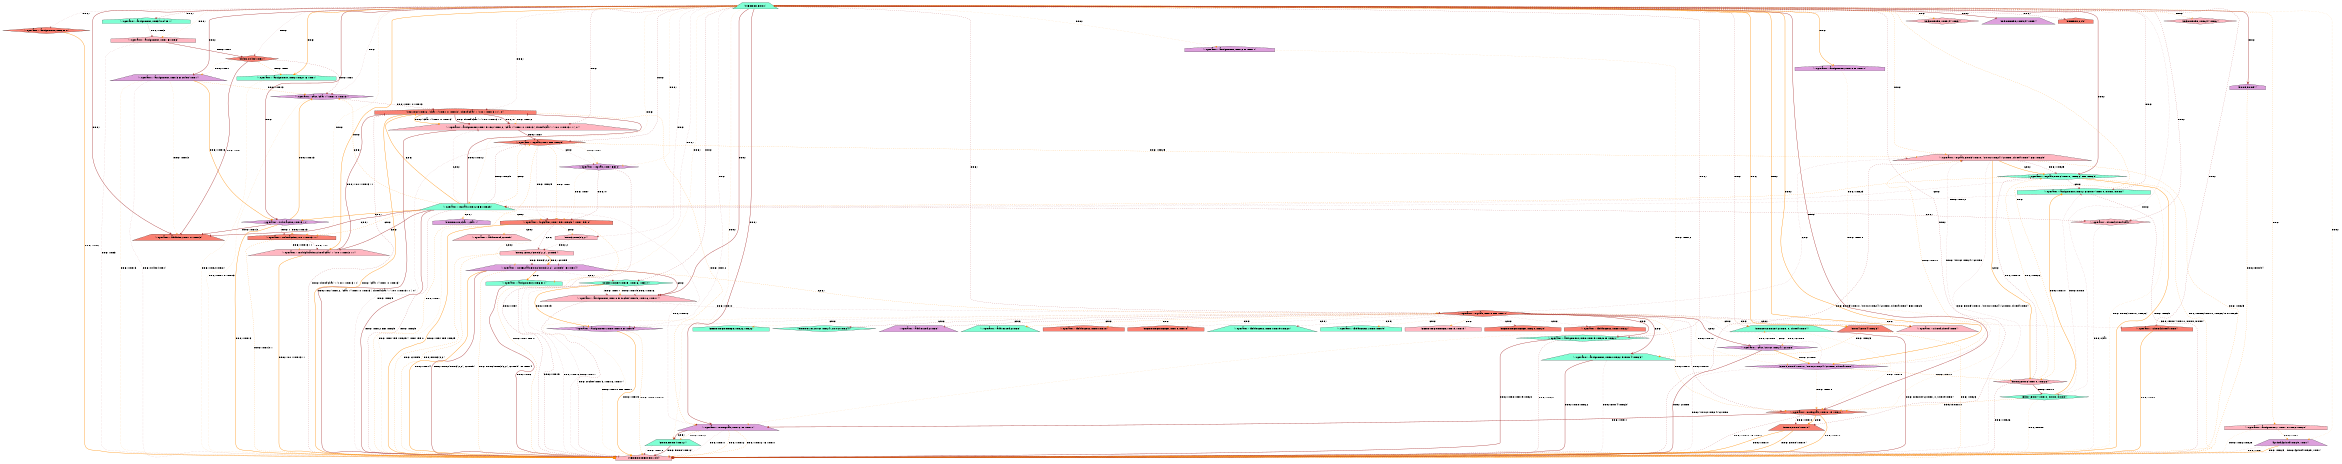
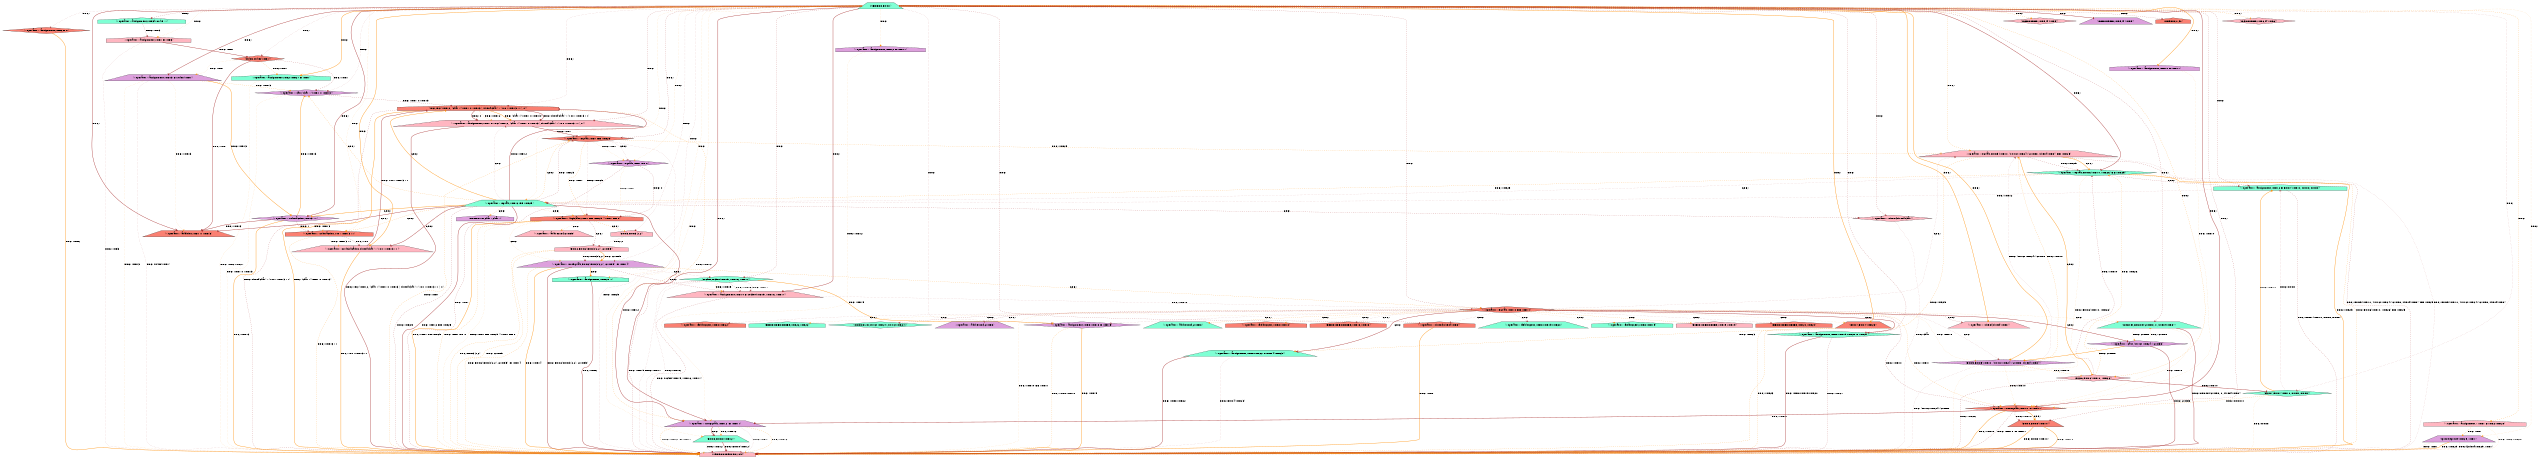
node "(FUN9,FUN9())": removed
edge "(<operator>.equals,VAR12 == VAR25)" -> "(<operator>.notEquals,VAR12 != VAR11)": style dotted -> bold
edge "(<operator>.notEquals,FUN2(FUN3(2,2), &VAR5) != VAR14)" -> "(<operator>.assignment,VAR10 = socket(VAR15, VAR16, VAR17))": style bold -> dashed
